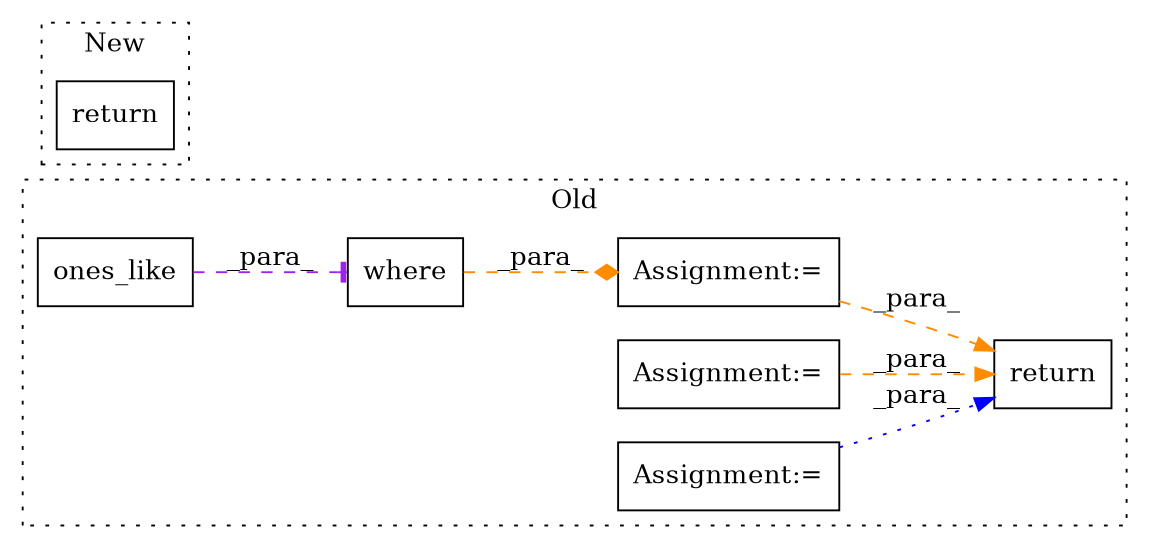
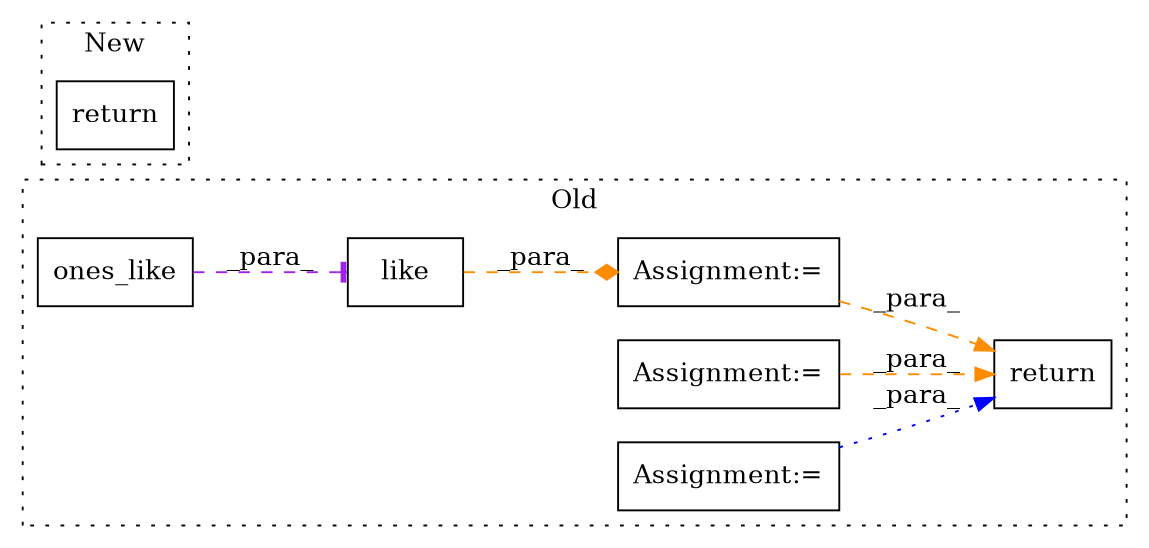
node "where": label "where" -> "like"
